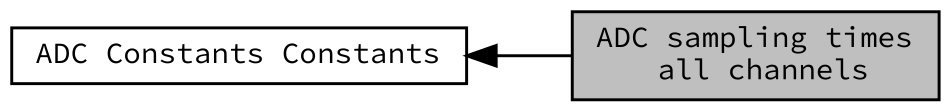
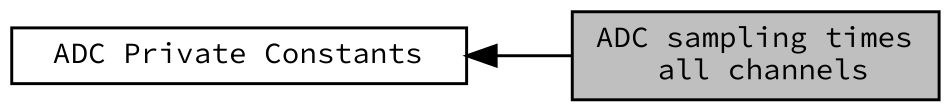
node "ADC Constants Constants": label "ADC Constants Constants" -> "ADC Private Constants"
